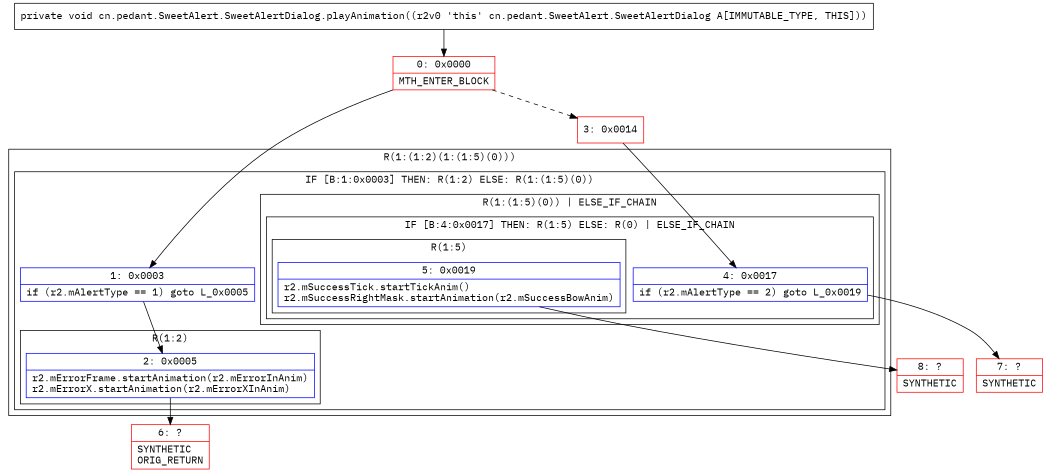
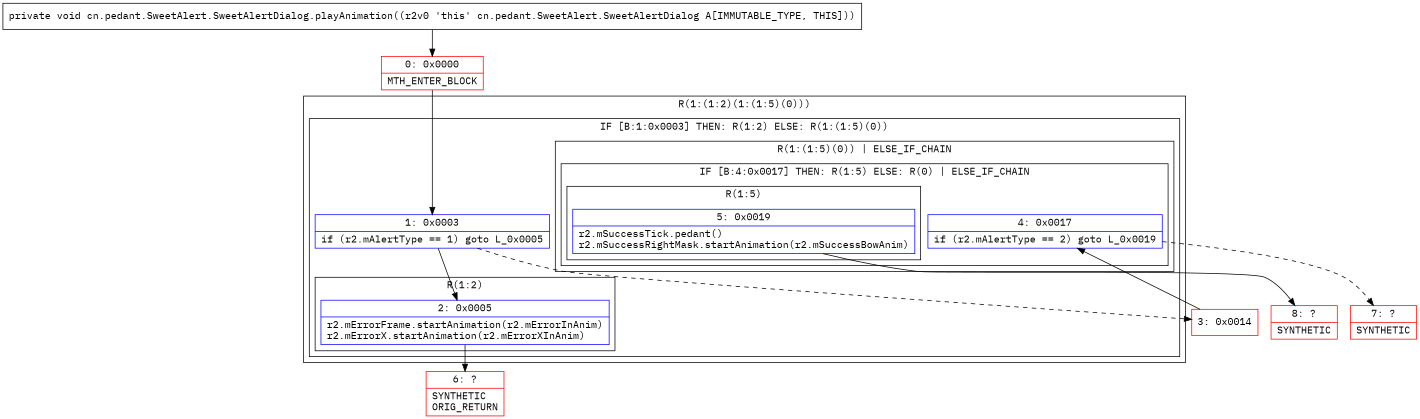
edge "0: 0x0000" -> "3: 0x0014": now "1: 0x0003" -> "3: 0x0014"
node "5: 0x0019": text "r2.mSuccessTick.startTickAnim()" -> "r2.mSuccessTick.pedant()"
edge "4: 0x0017" -> "7: ?": style solid -> dashed
